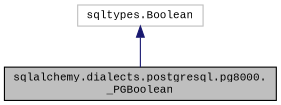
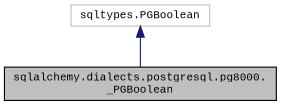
node "sqltypes.Boolean": label "sqltypes.Boolean" -> "sqltypes.PGBoolean"
